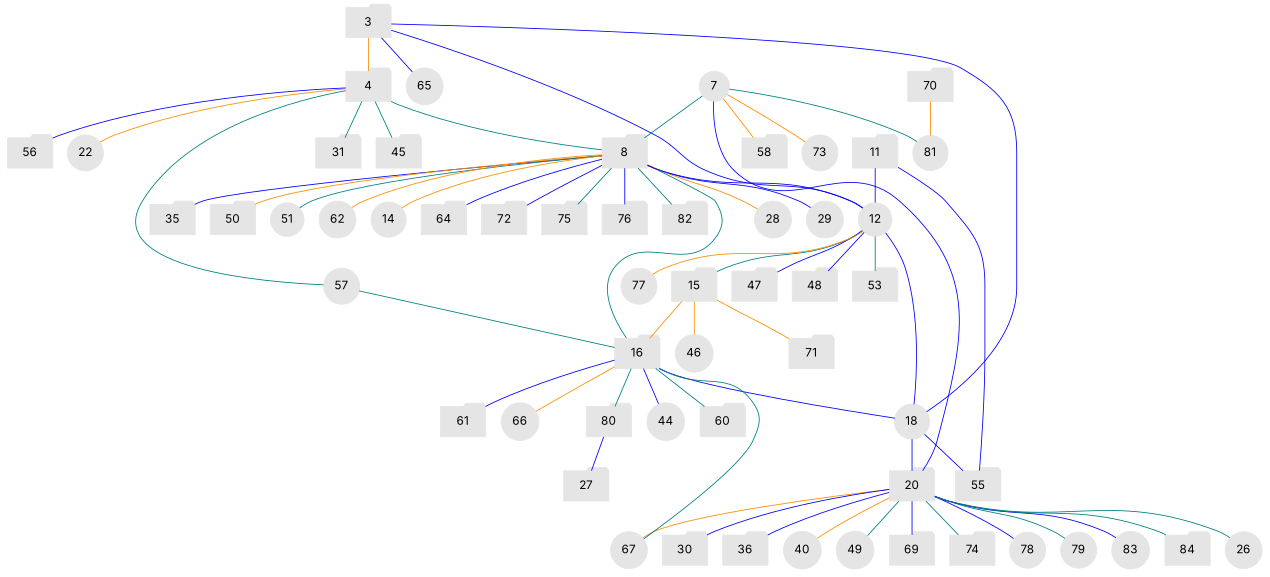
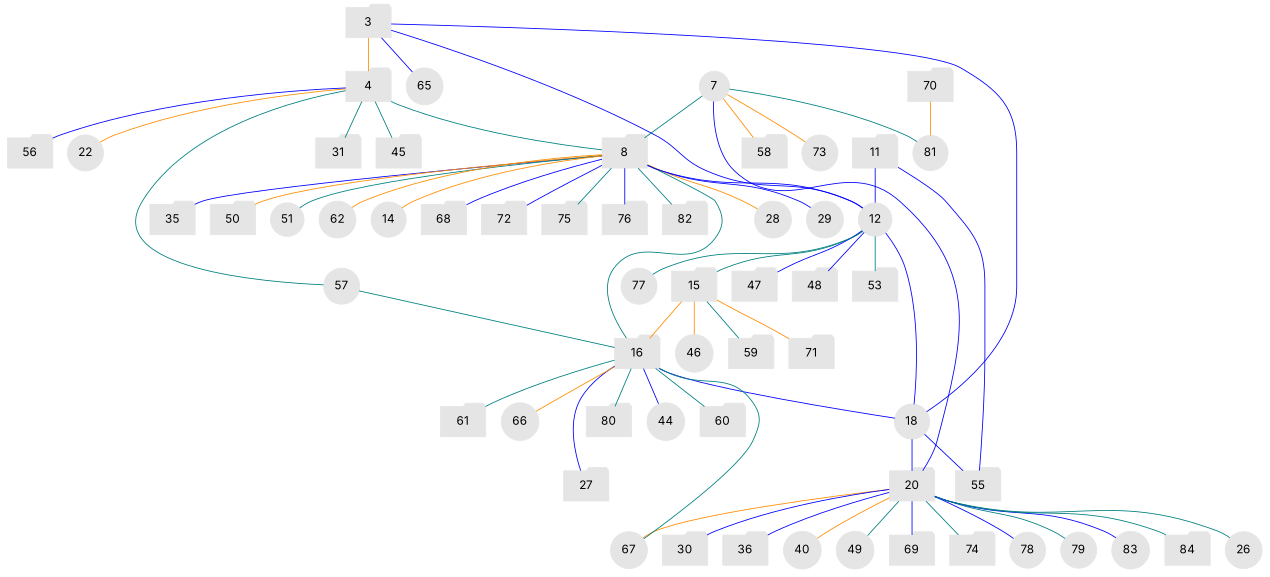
node "64": label "64" -> "68"
edge "12" -- "77": color darkorange -> teal
node "59": added
edge "16" -- "61": color blue -> teal
edge "80" -- "27": now "16" -- "27"
